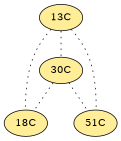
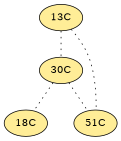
edge "13C" -- "18C": removed
